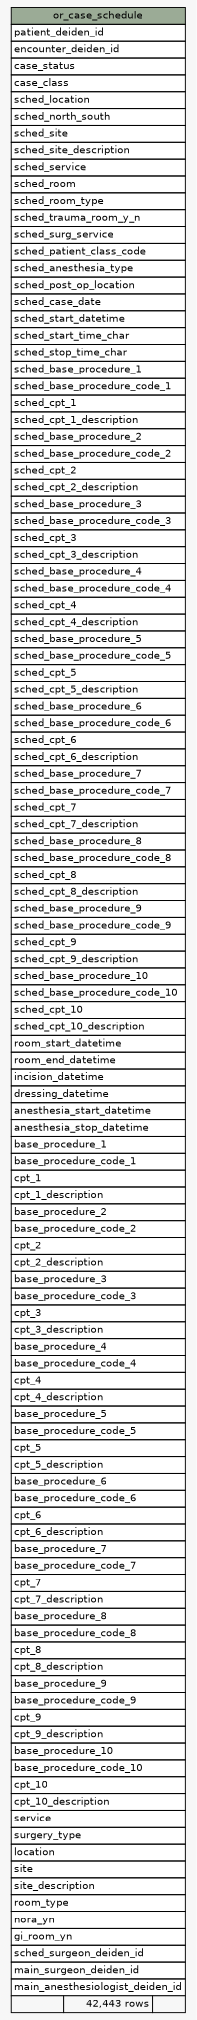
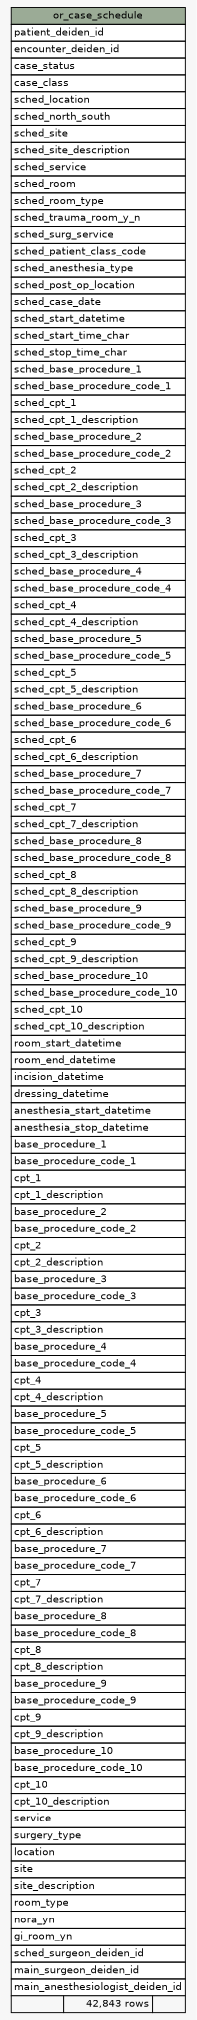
node "or_case_schedule": text "42,443 rows" -> "42,843 rows"
